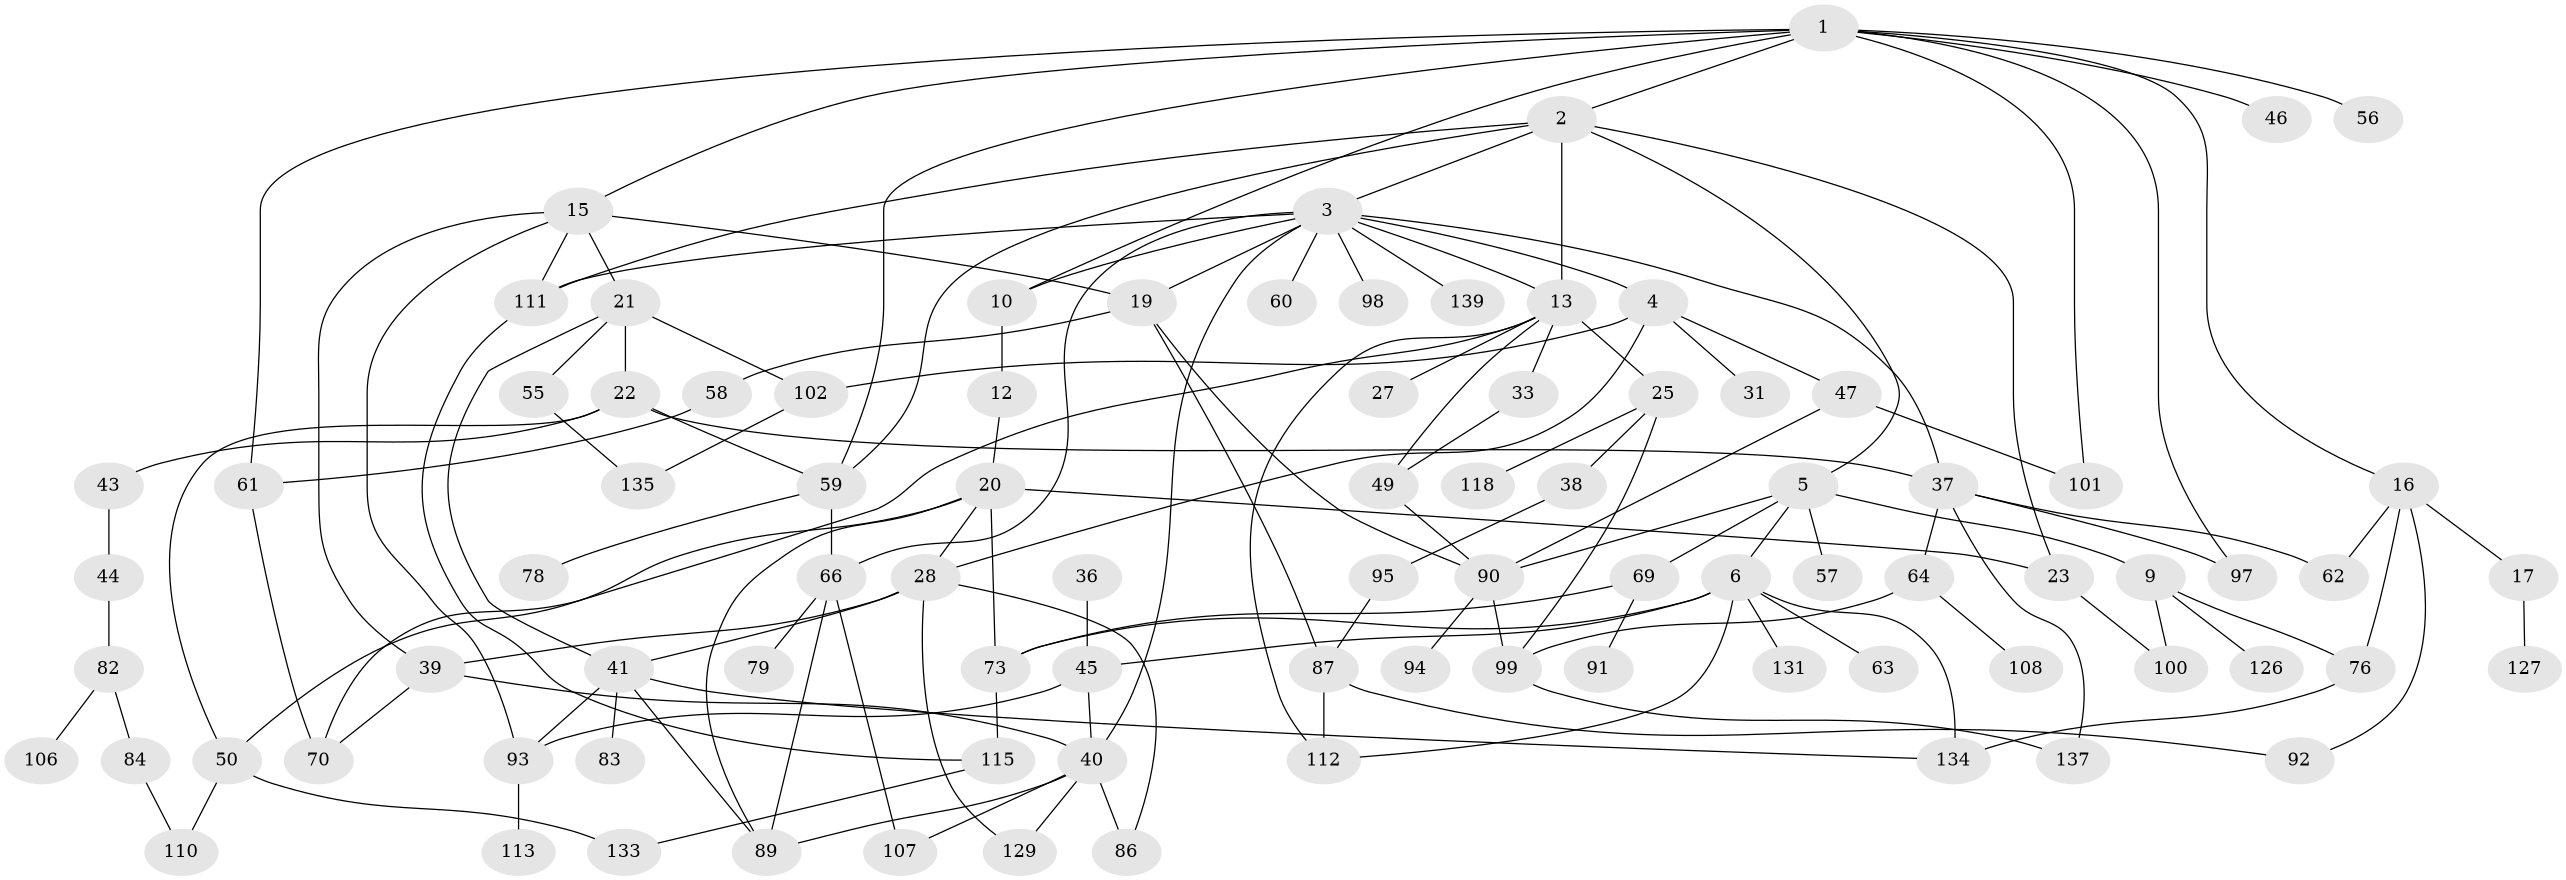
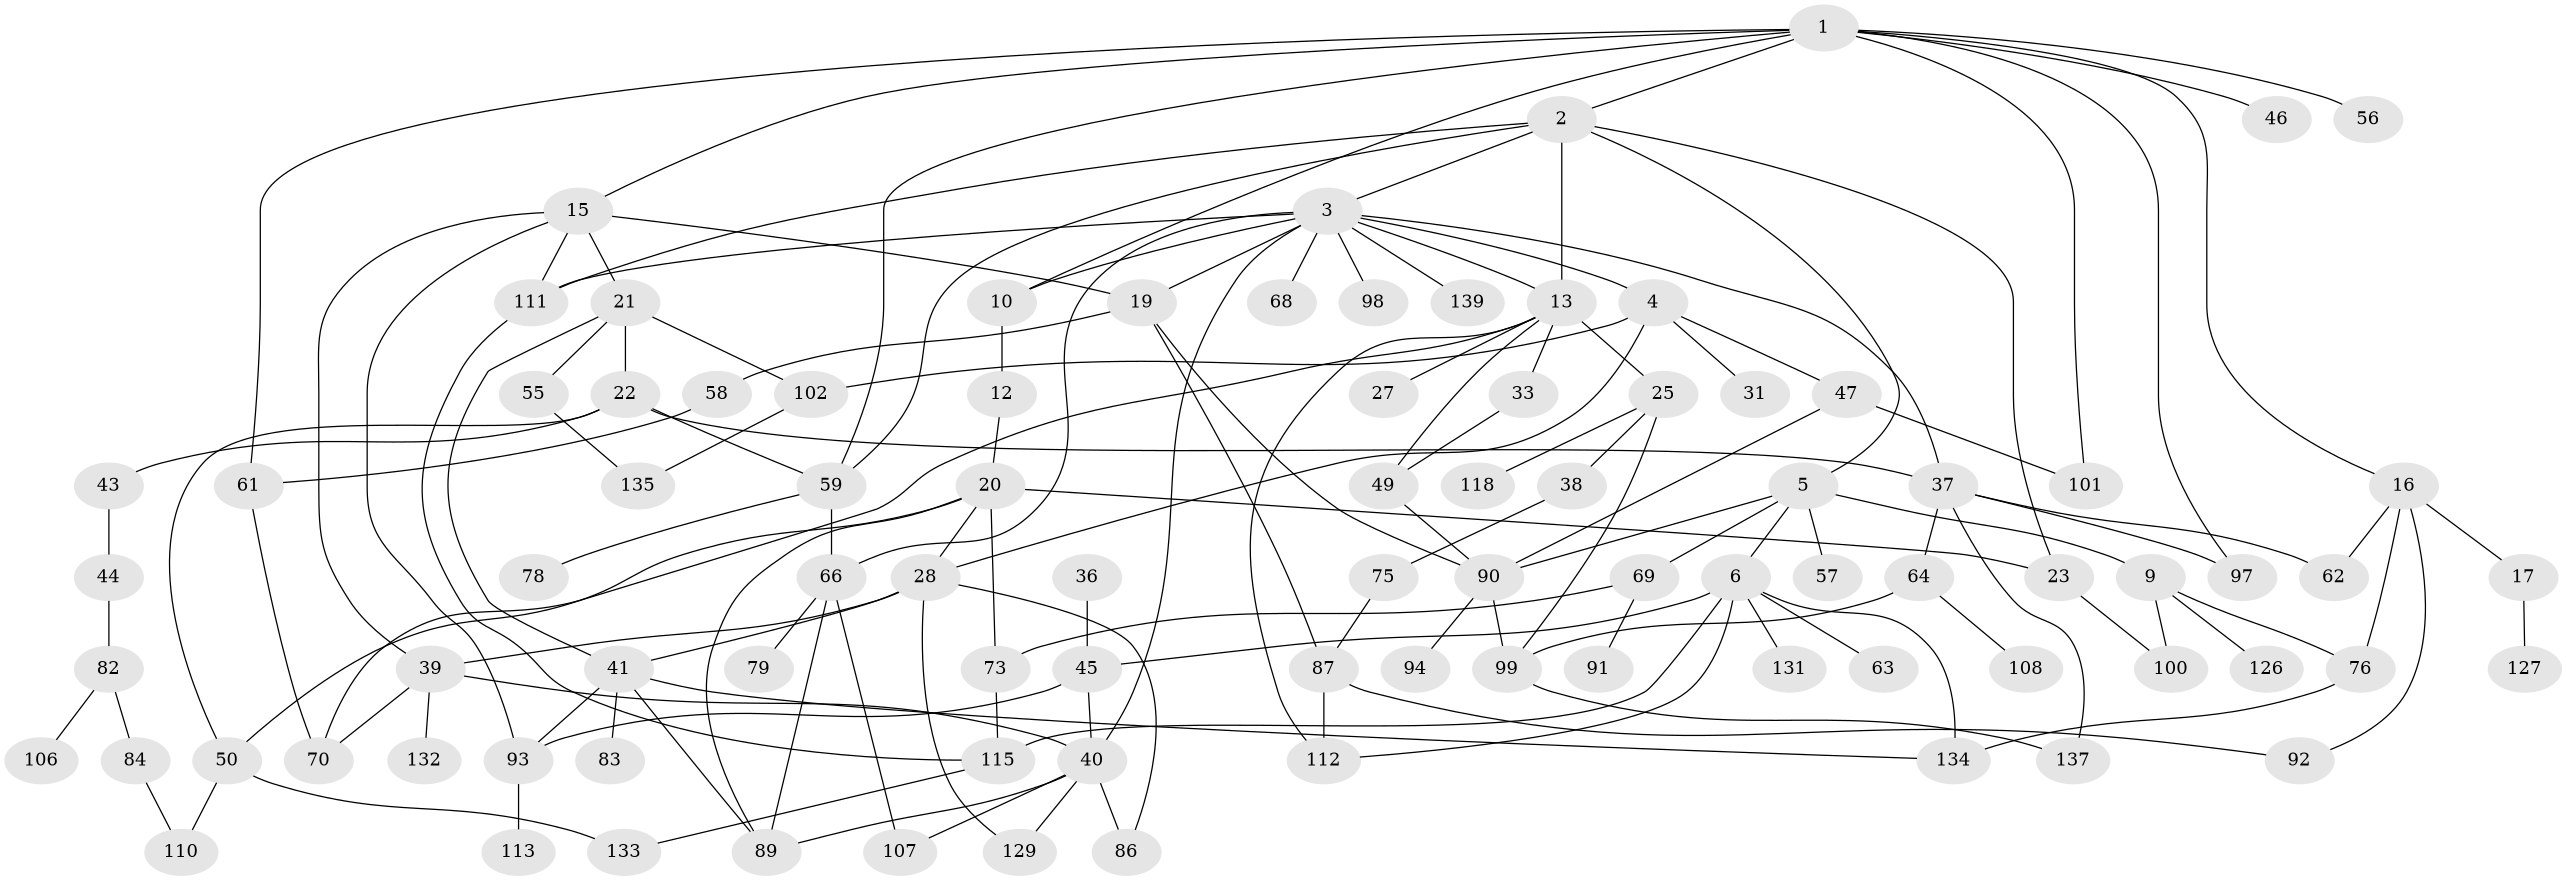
node "60": label "60" -> "68"
node "95": label "95" -> "75"
edge "6" -- "73": now "6" -- "115"
node "132": added
